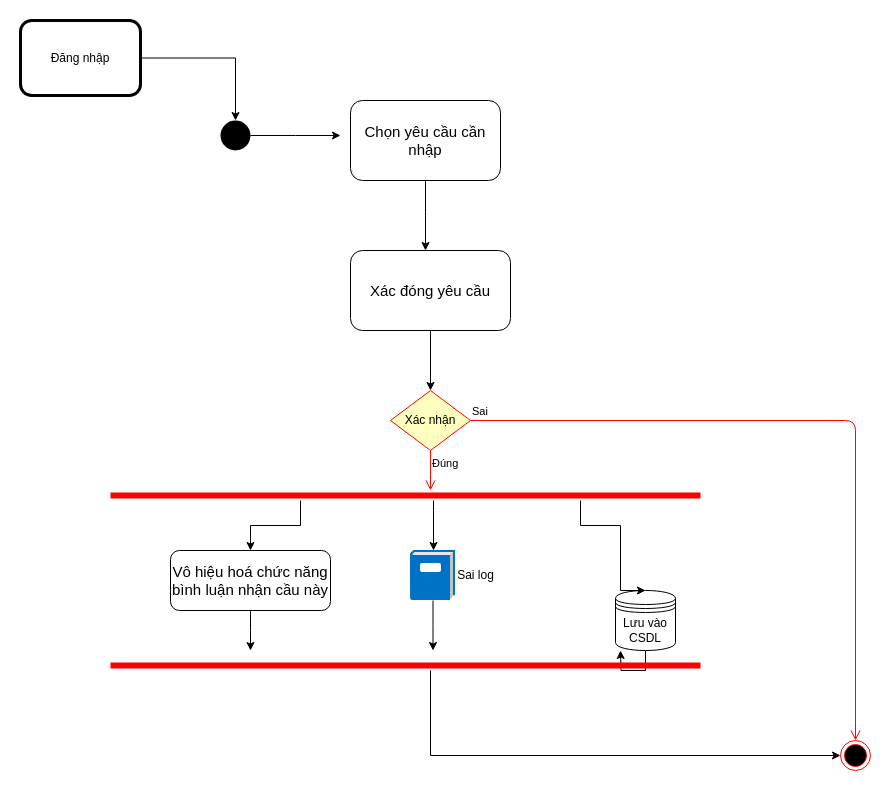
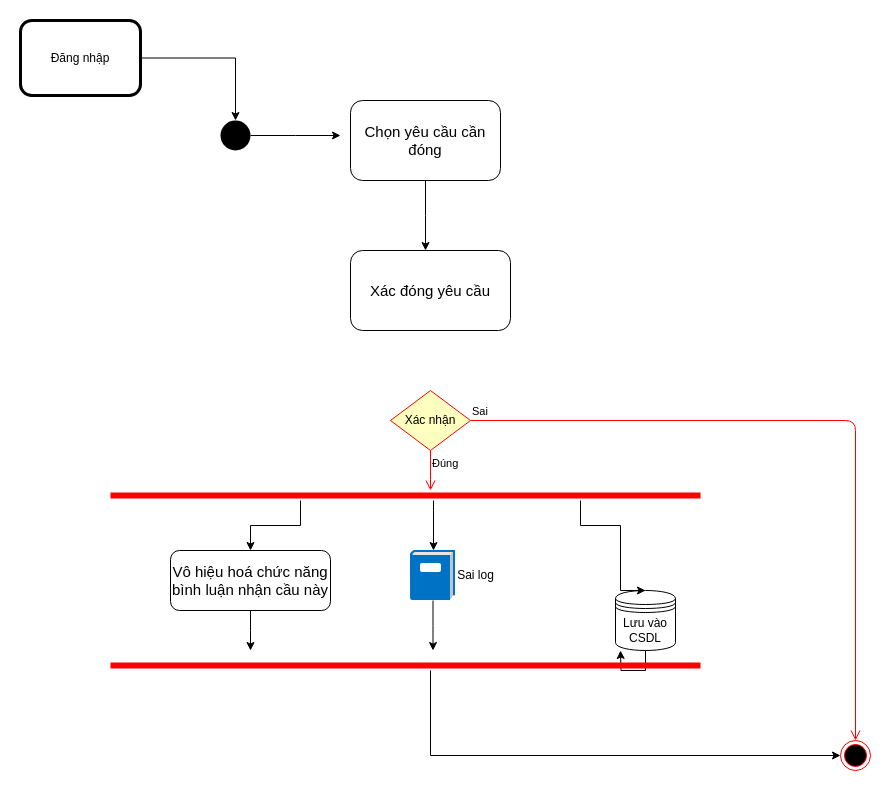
node "Chọn yêu cầu cần nhập": label "Chọn yêu cầu cần nhập" -> "Chọn yêu cầu cần đóng"
edge "Xác đóng yêu cầu" -> "Xác nhận": removed
